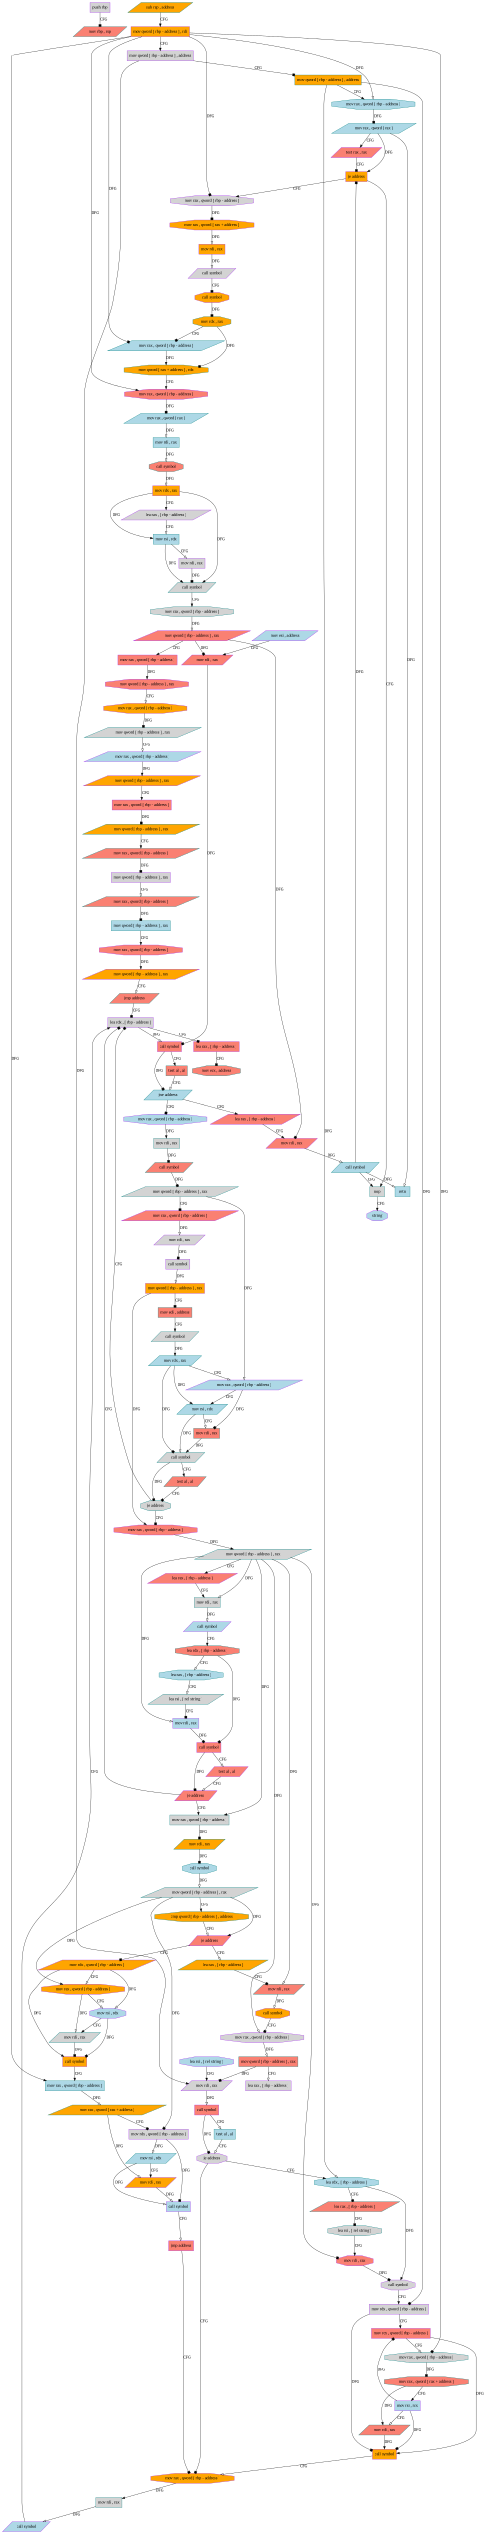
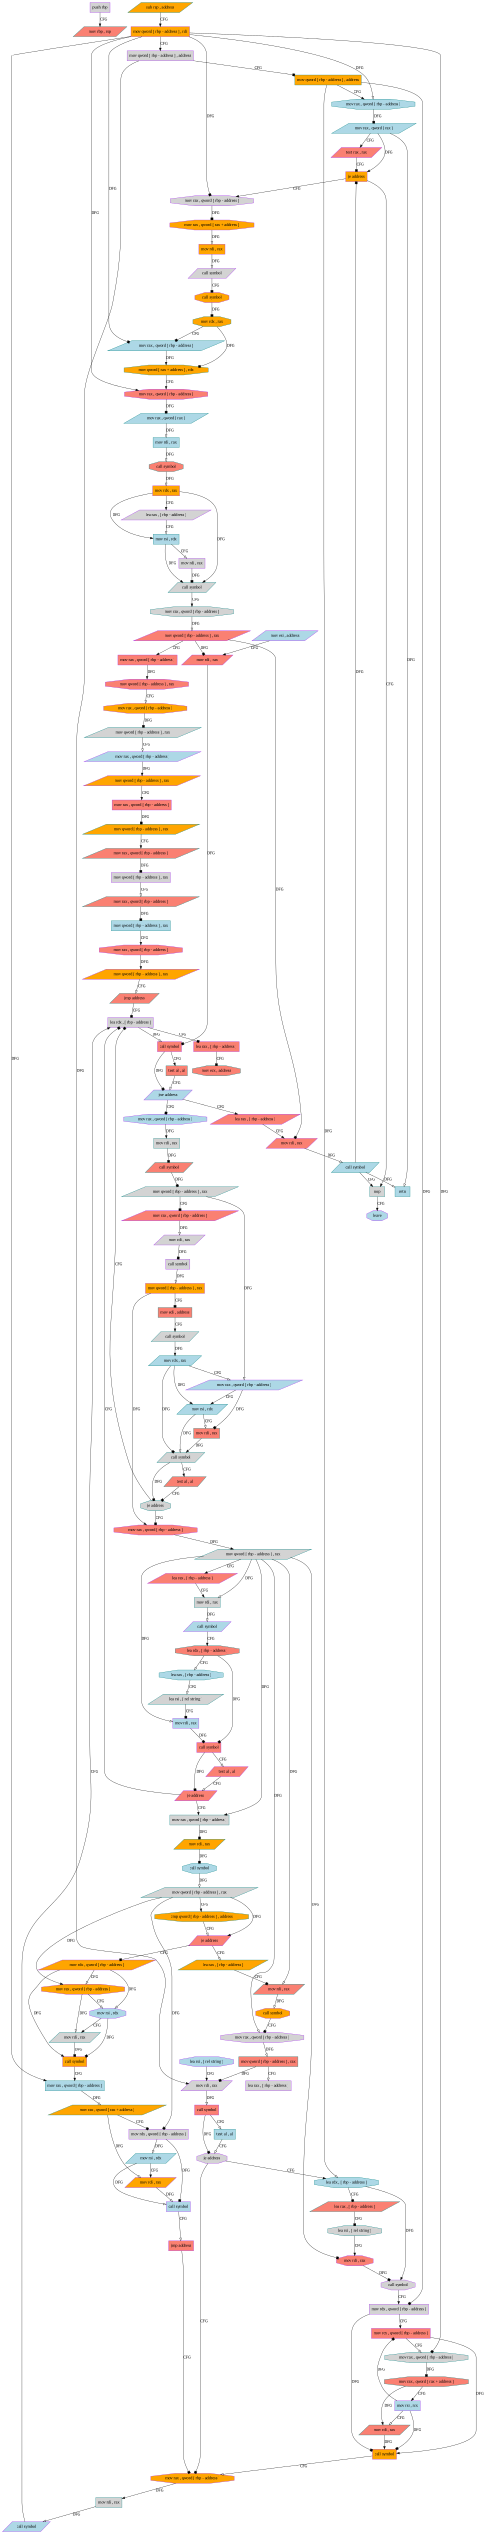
edge "push rbp" -> "mov rbp , rsp": arrowhead box -> normal
node "jne address": color teal -> purple
node "string": label "string" -> "leave"
